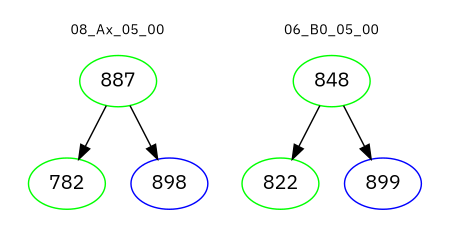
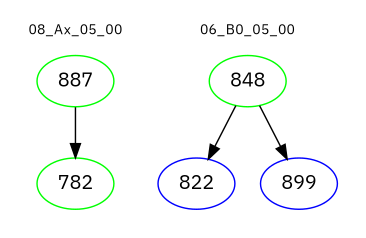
node "898": removed
node "822": color green -> blue
